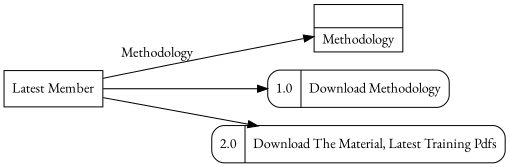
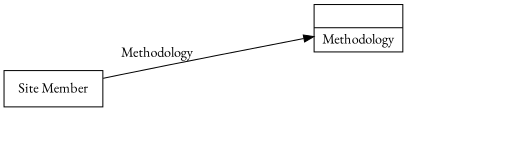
node "Latest Member": label "Latest Member" -> "Site Member"
node "1.0": removed
node "2.0": removed
